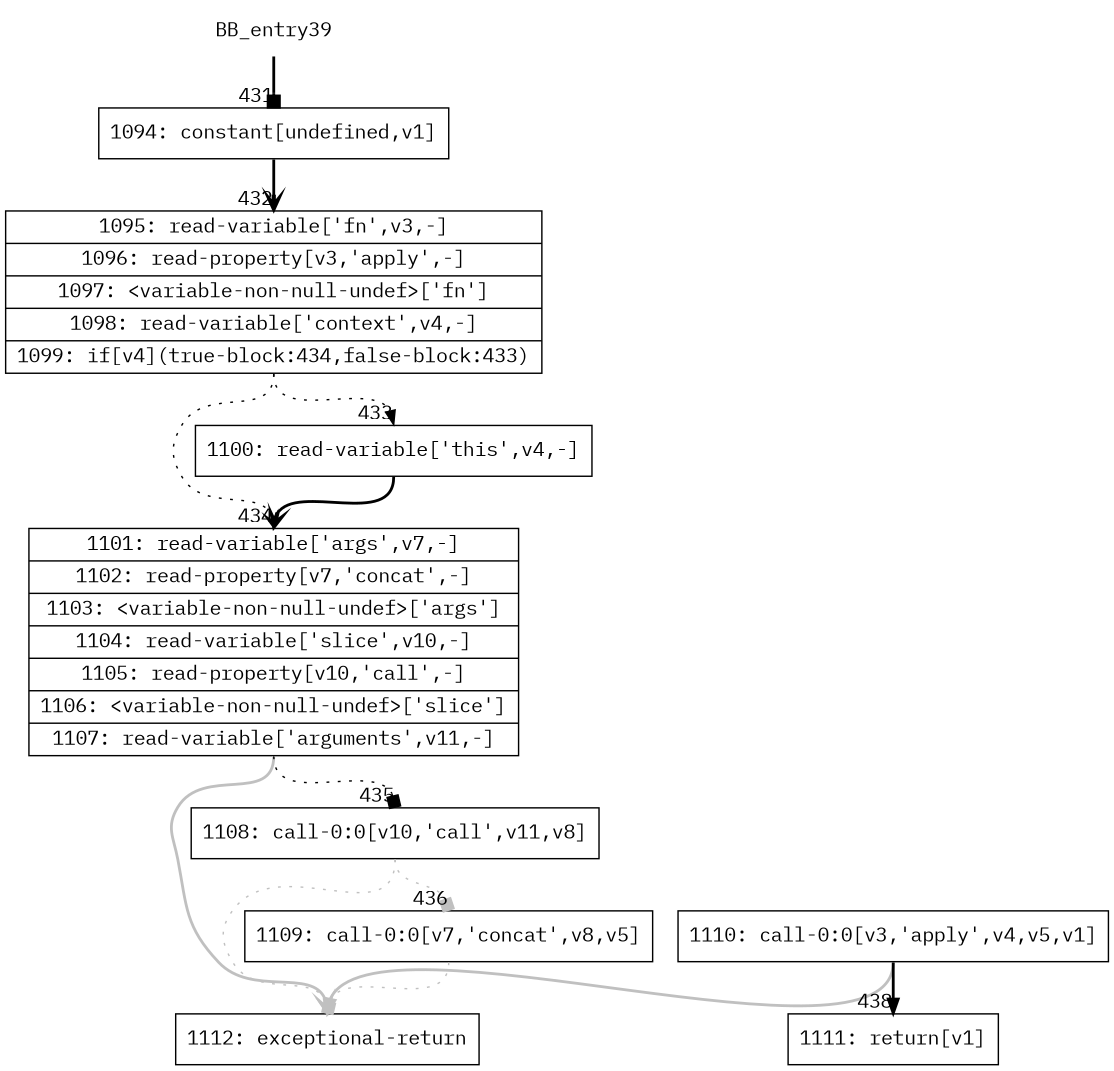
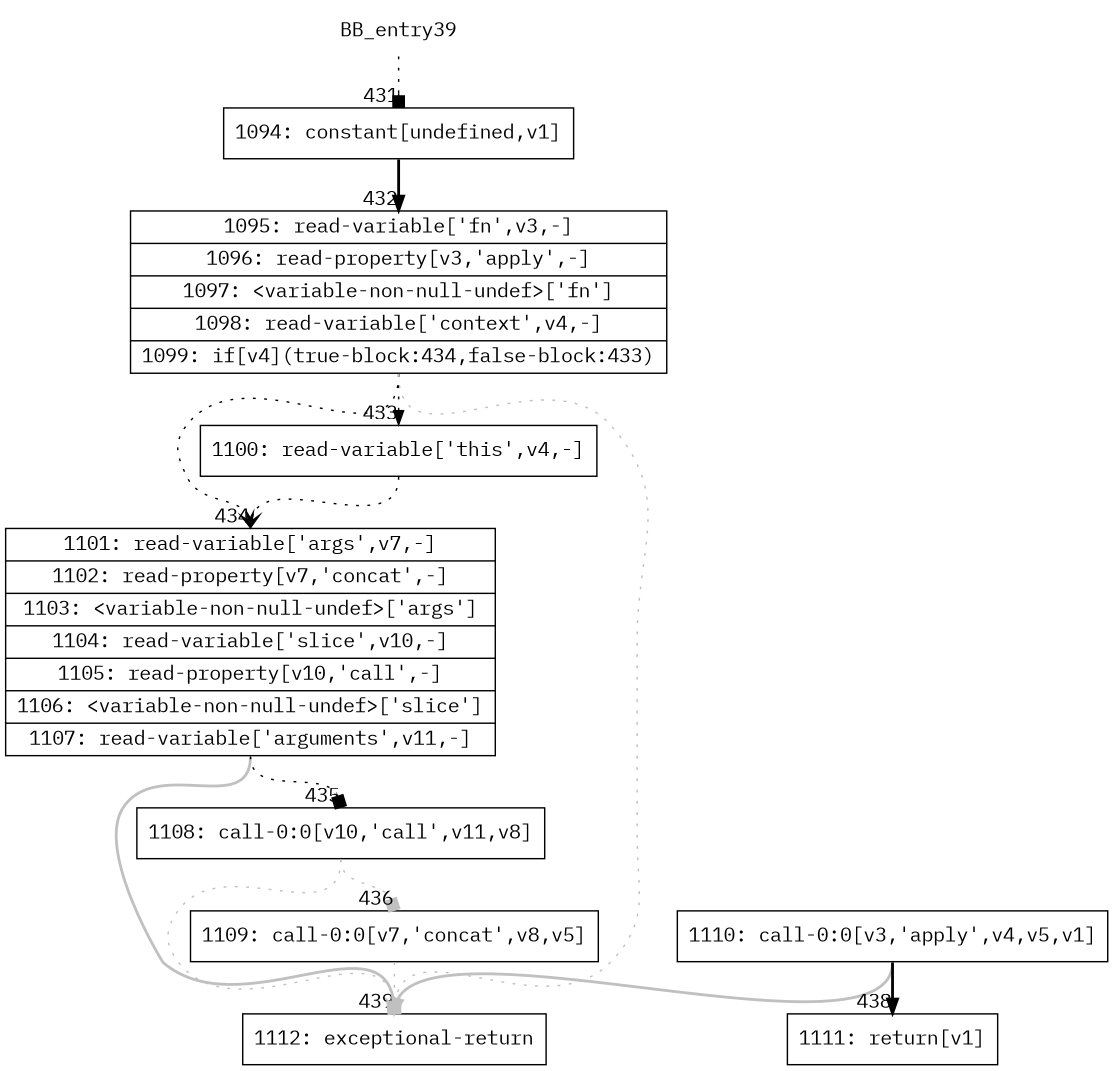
edge "BB_entry39" -> "1094: constant[undefined,v1]": style bold -> dotted
edge "1094: constant[undefined,v1]" -> "1095: read-variable['fn',v3,-]": arrowhead vee -> normal
edge "1100: read-variable['this',v4,-]" -> "1101: read-variable['args',v7,-]": style bold -> dotted
edge "1095: read-variable['fn',v3,-]" -> "1112: exceptional-return": added
edge "1101: read-variable['args',v7,-]" -> "1112: exceptional-return": arrowhead vee -> box
